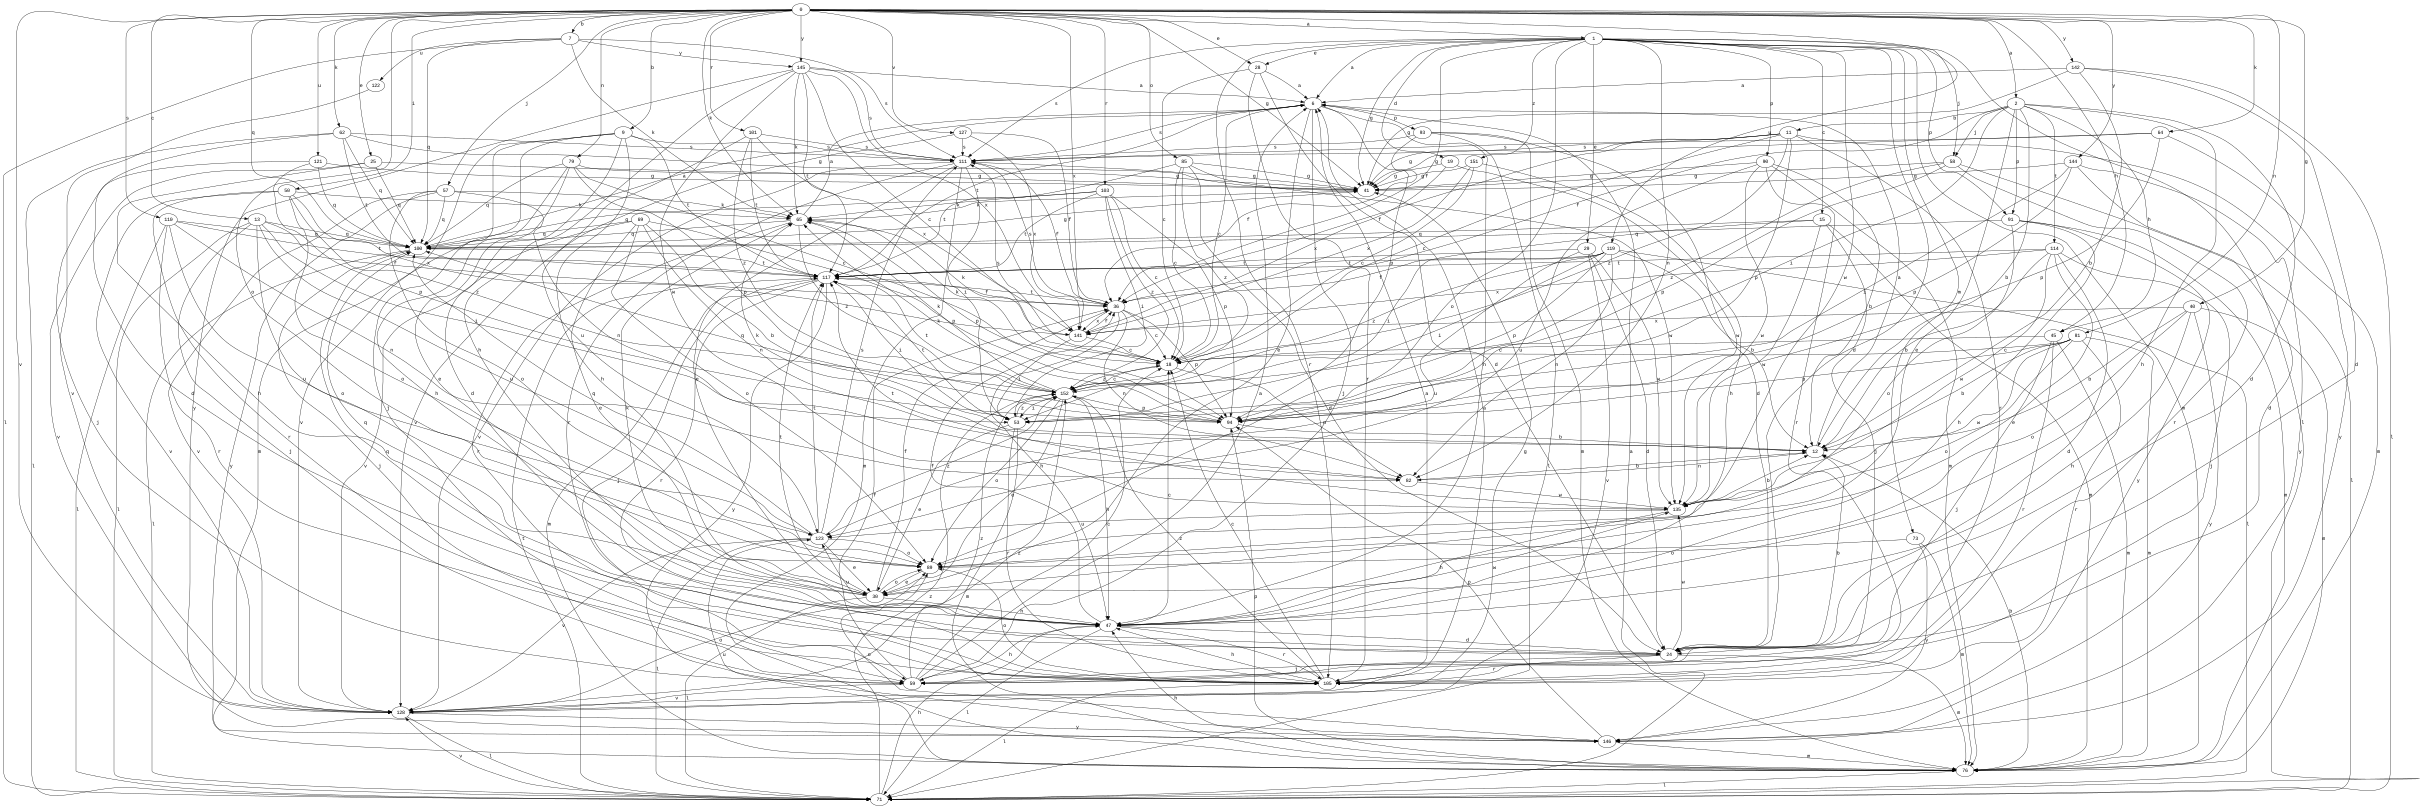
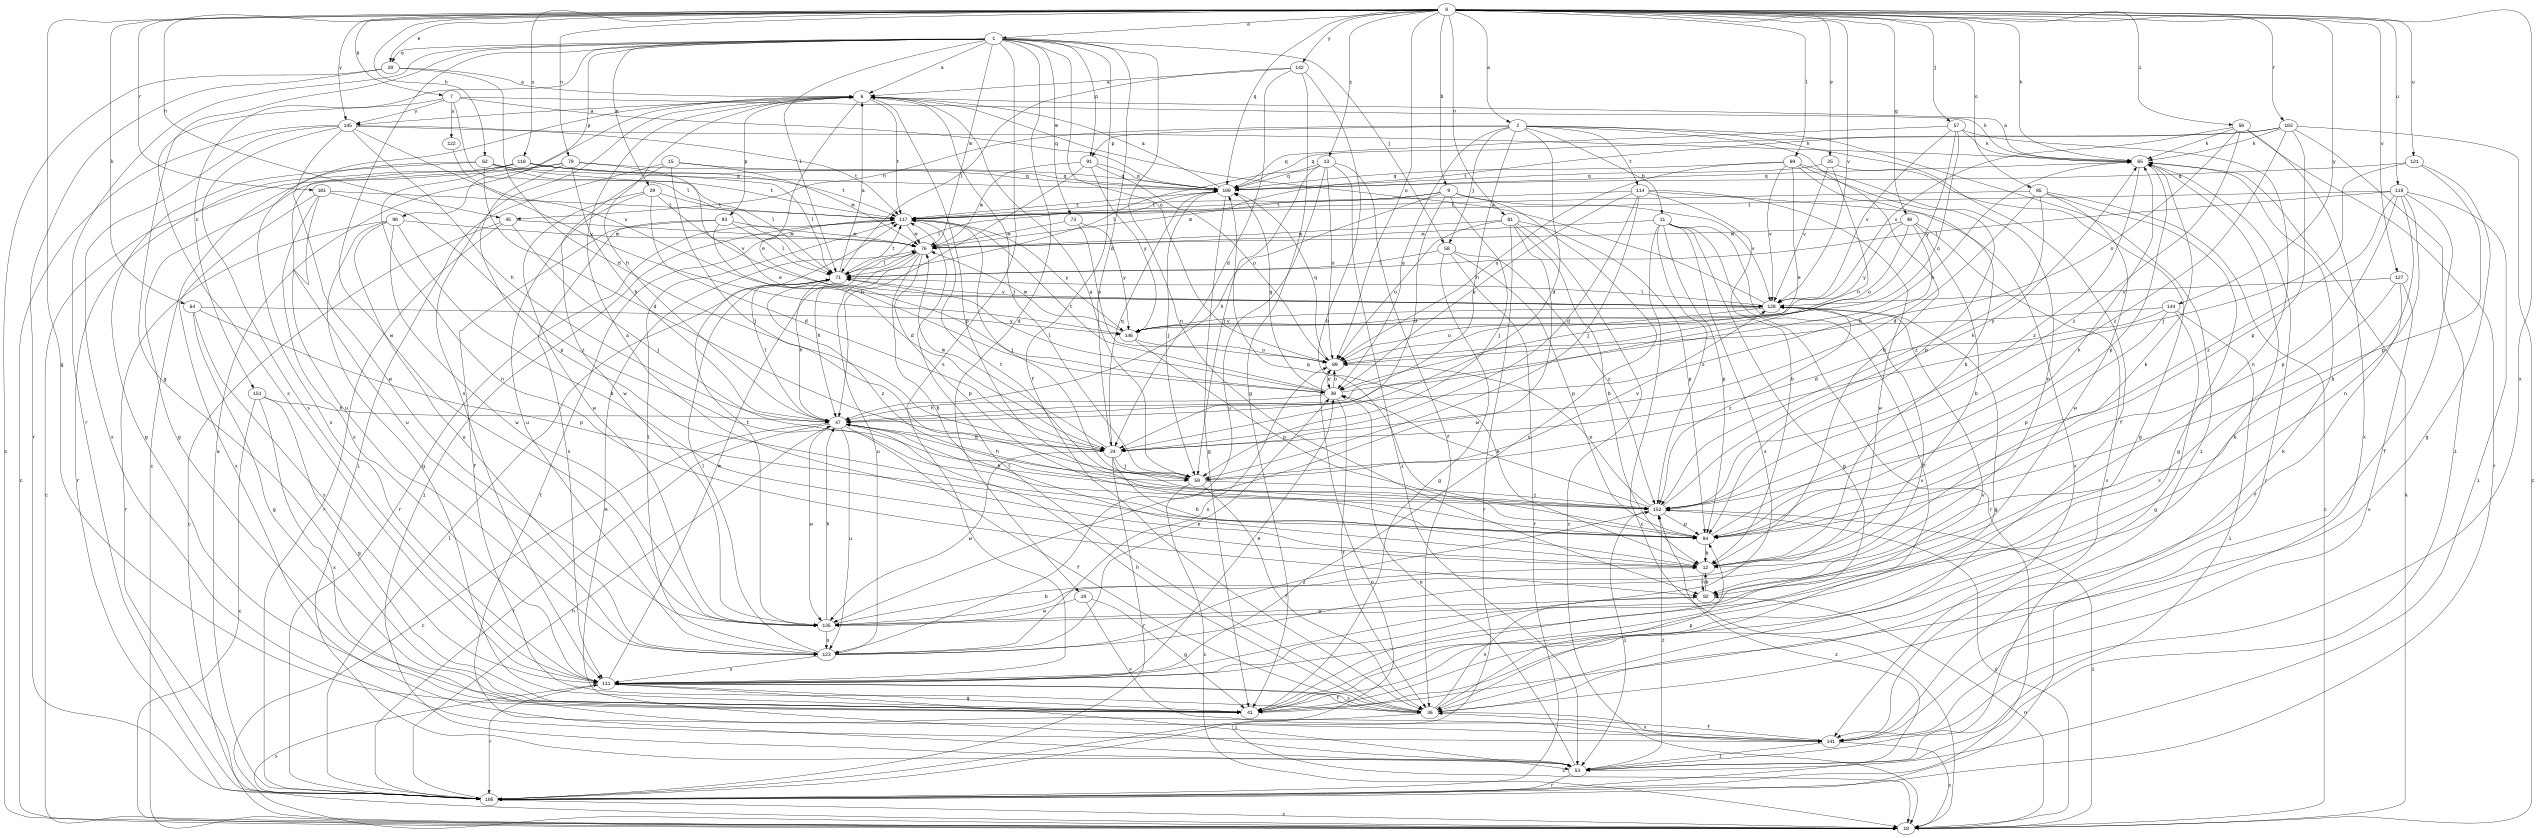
edge "0" -> "69": added, label "l"
edge "1" -> "15": removed, label "c"
edge "145" -> "6": reversed
edge "117" -> "36": removed, label "f"
edge "123" -> "100": now "89" -> "100"
